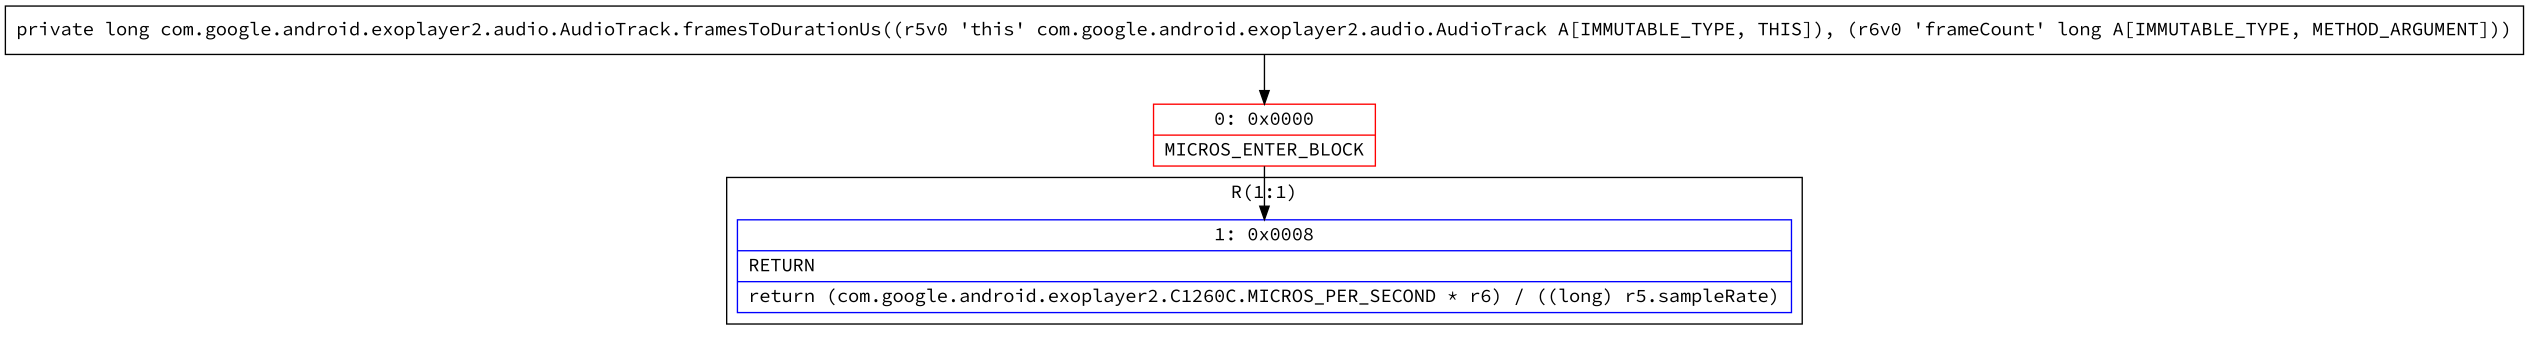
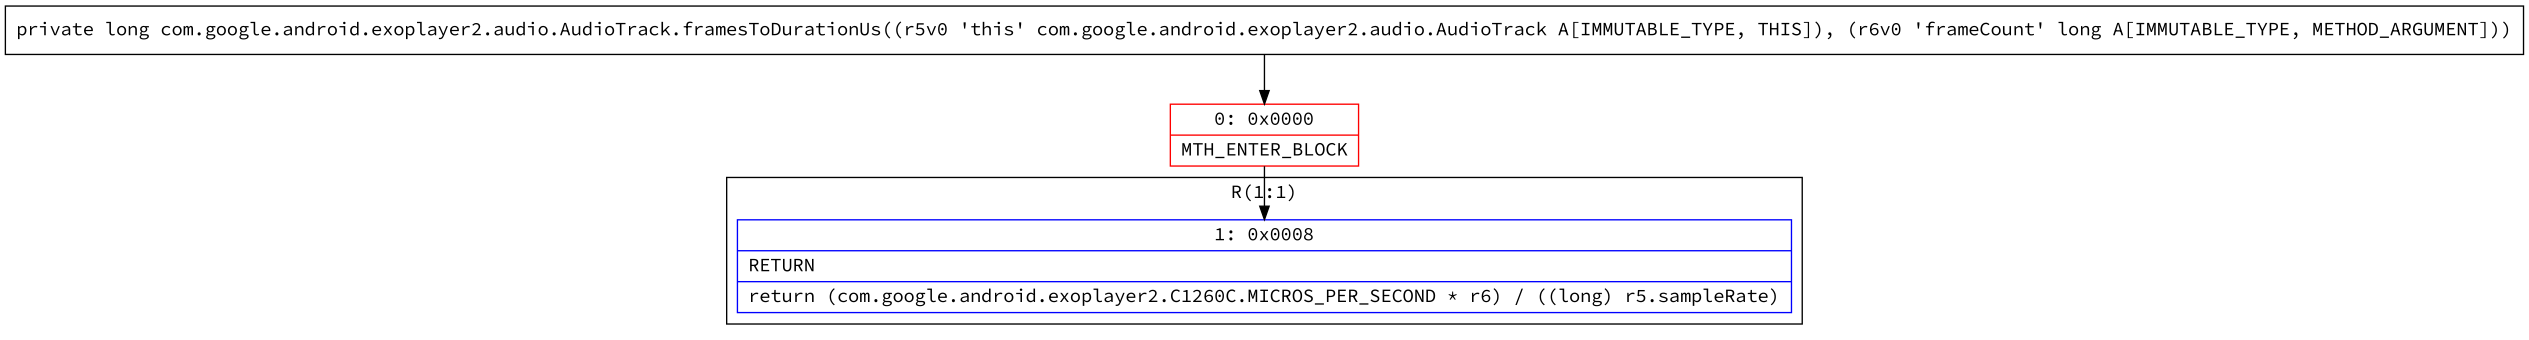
node "0: 0x0000": text "MICROS_ENTER_BLOCK" -> "MTH_ENTER_BLOCK"
